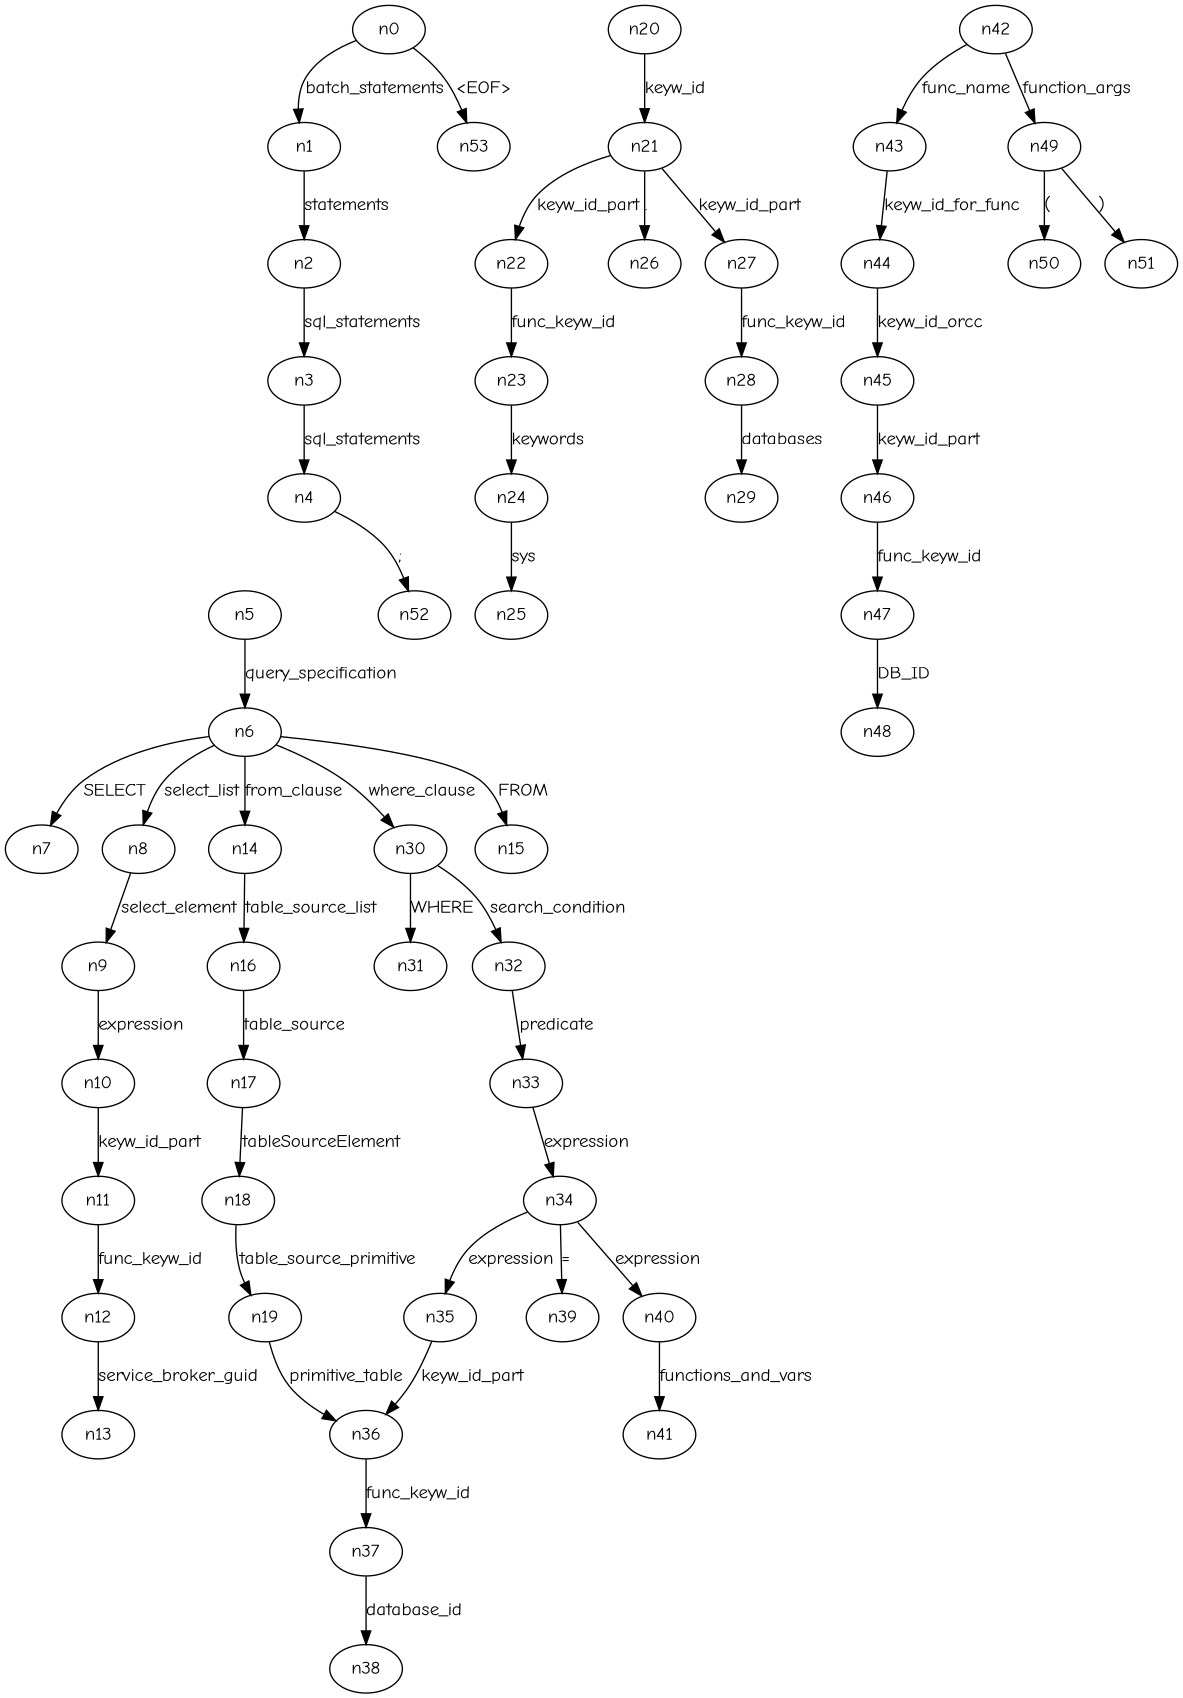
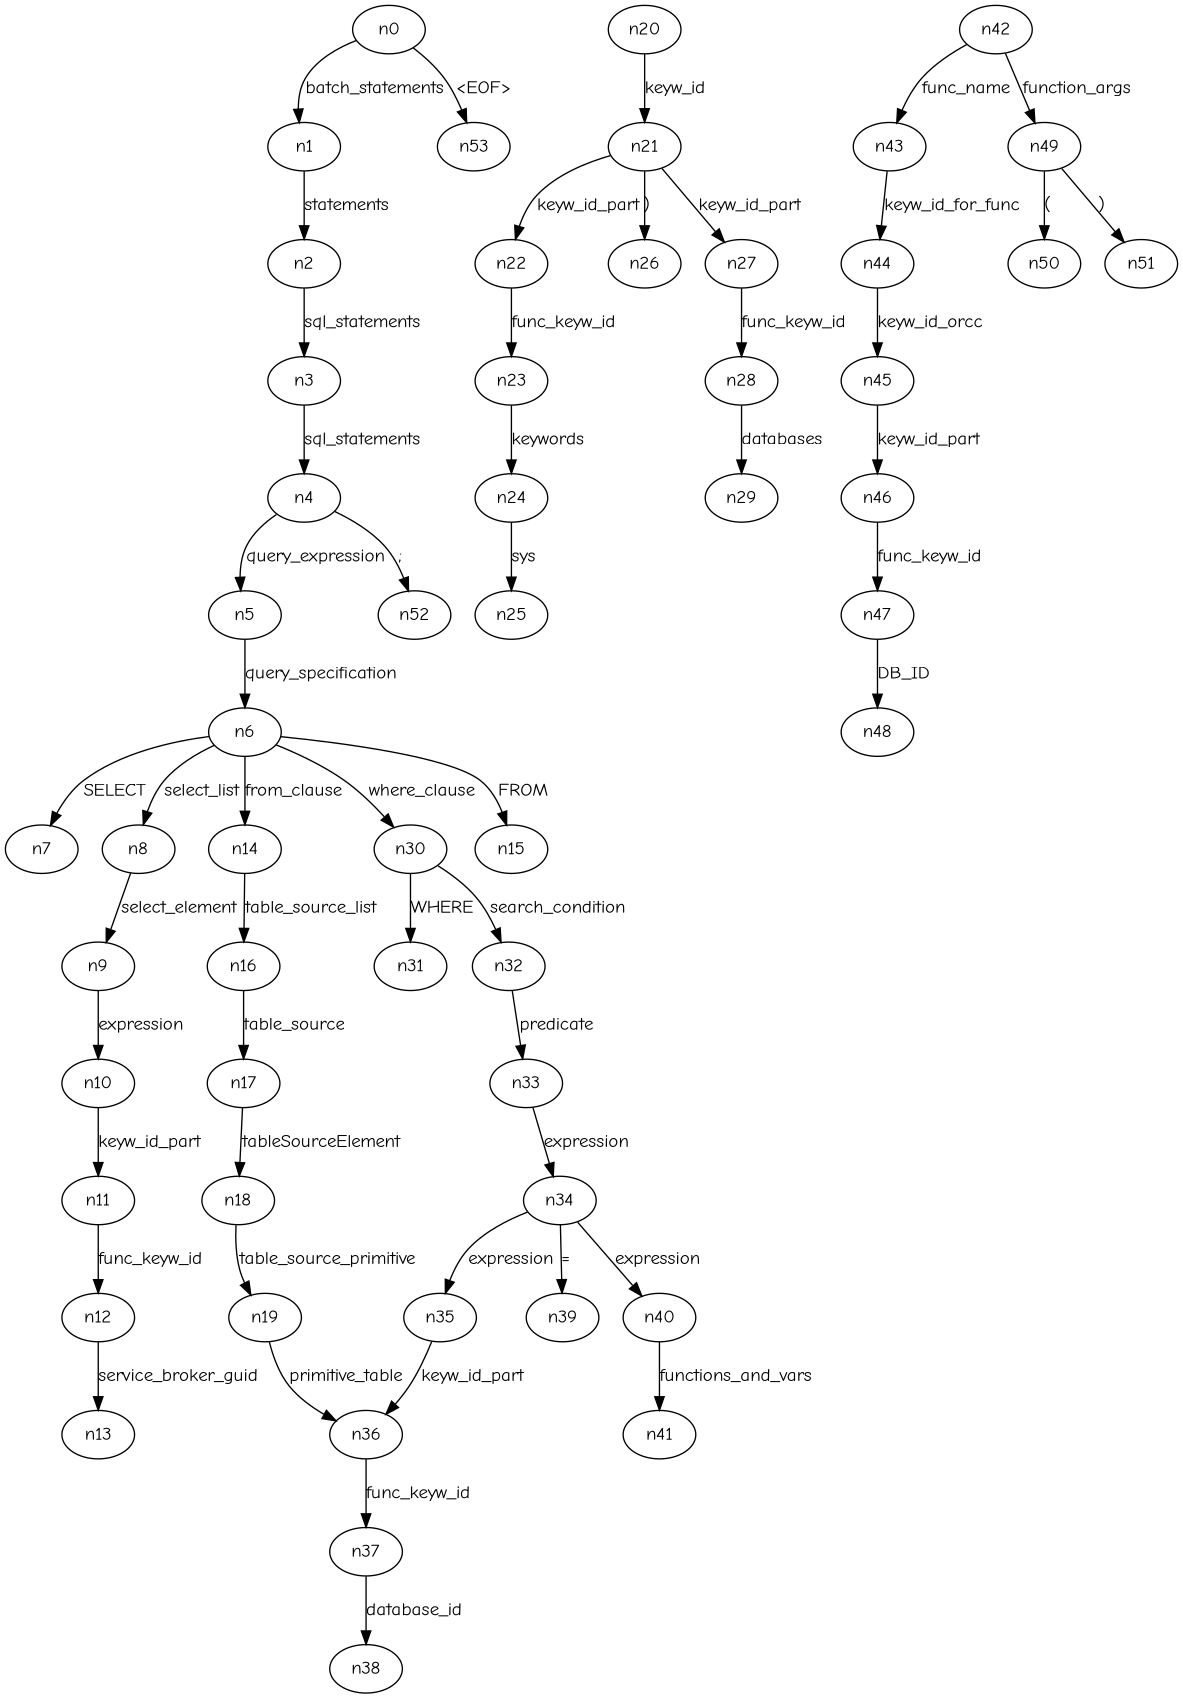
edge "n21" -> "n26": label "." -> ")"
edge "n4" -> "n5": added, label "query_expression"
